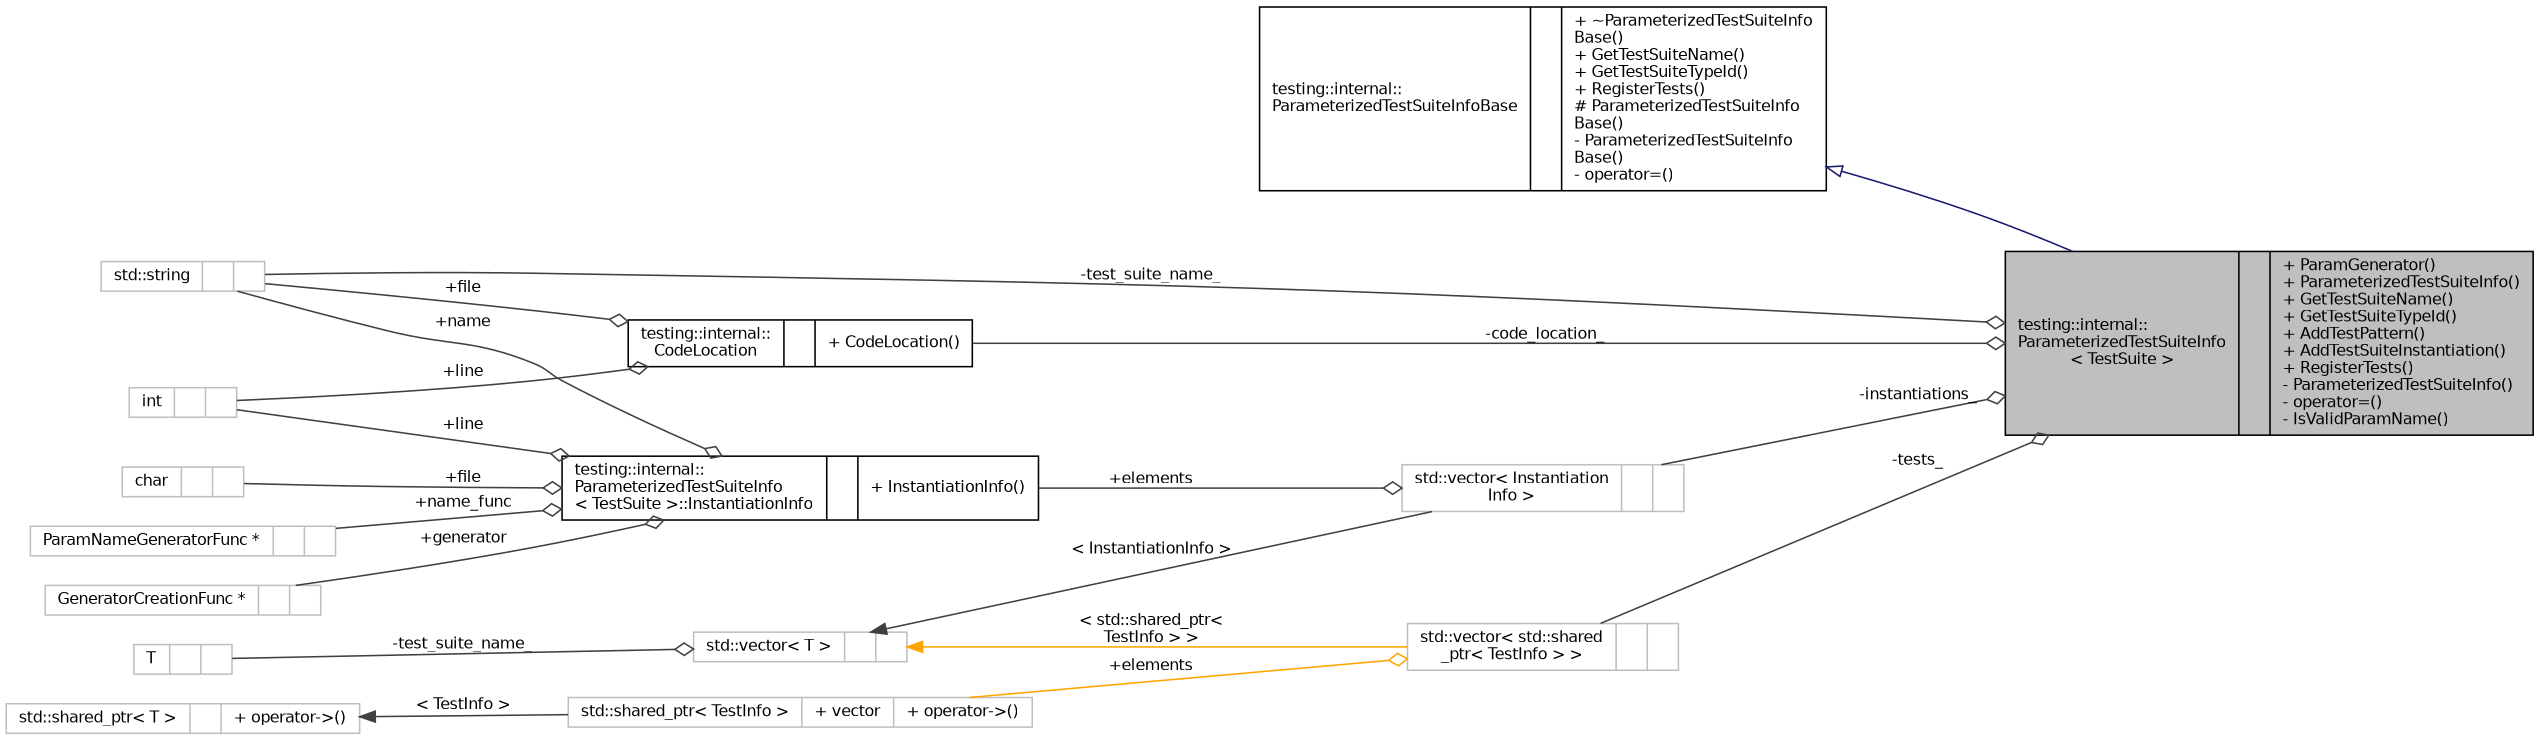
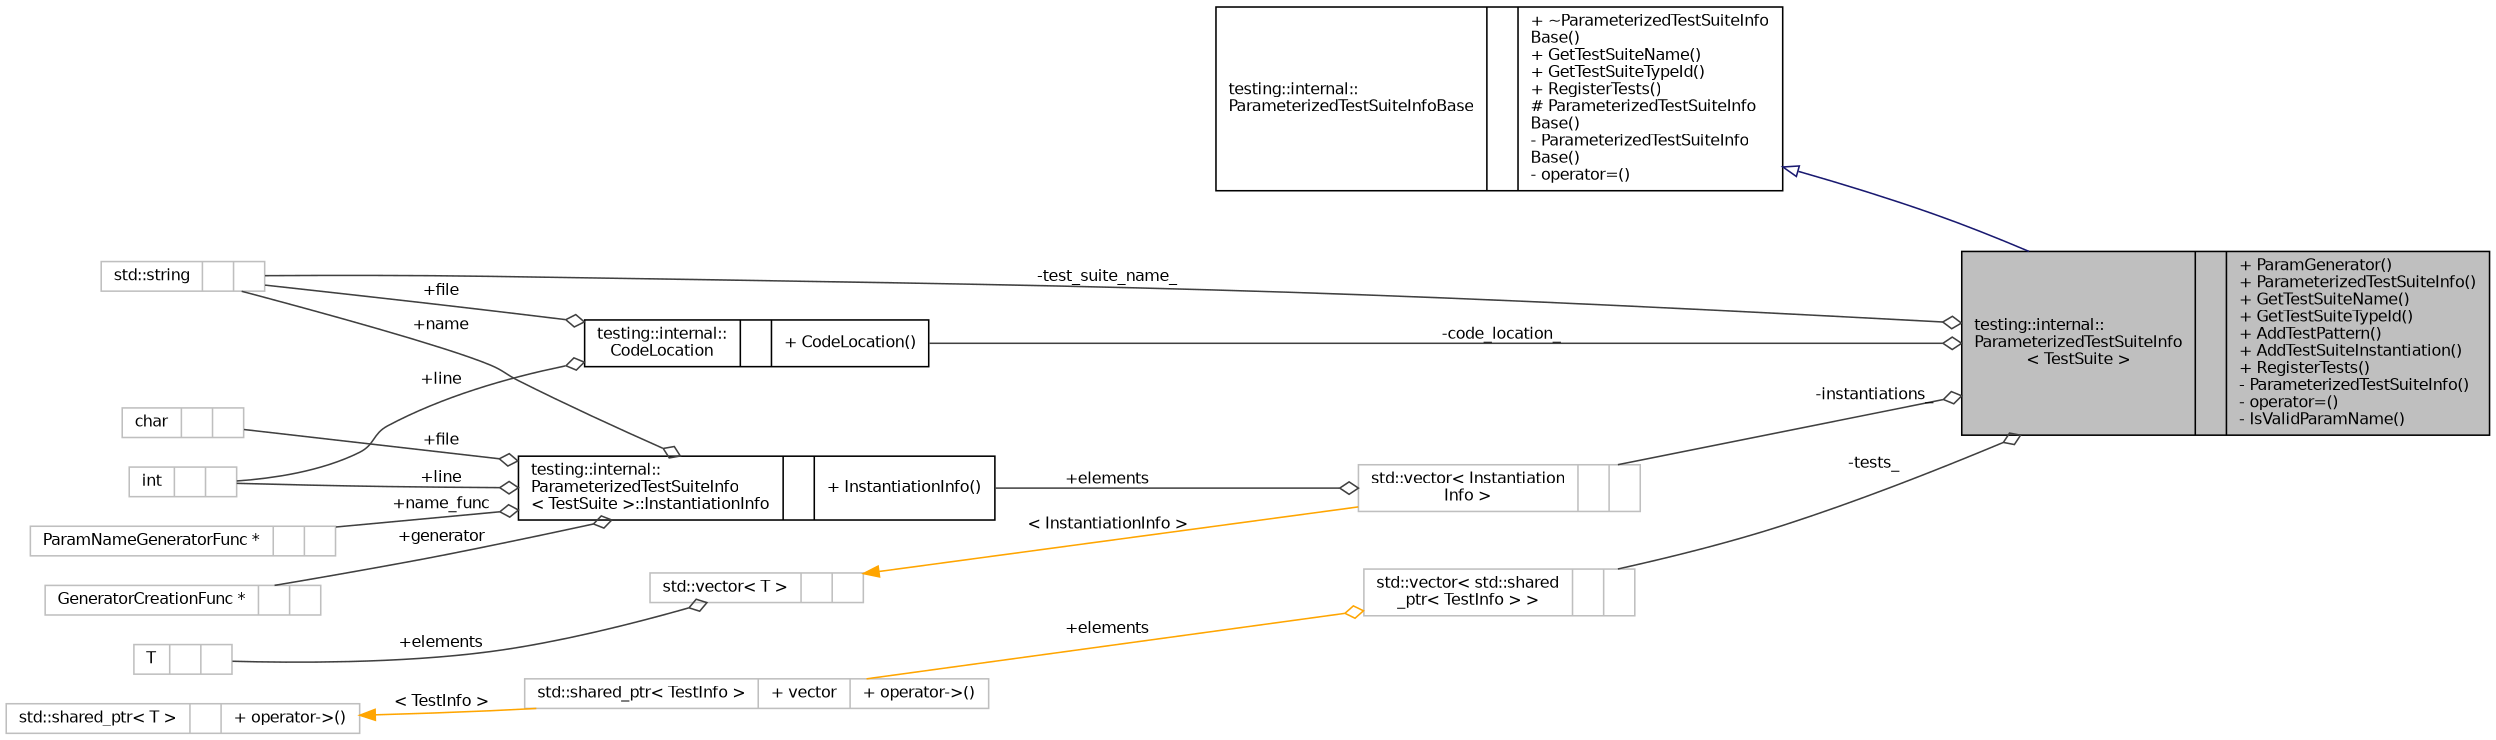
edge "std::vector< Instantiation" -> "std::vector< T >": color grey25 -> orange
edge "T" -> "std::vector< T >": label " -test_suite_name_" -> " +elements"
edge "std::vector< std::shared" -> "std::vector< T >": removed, label "< std::shared_ptr< TestInfo > >"
edge "std::shared_ptr< TestInfo >" -> "std::shared_ptr< T >": color grey25 -> orange
